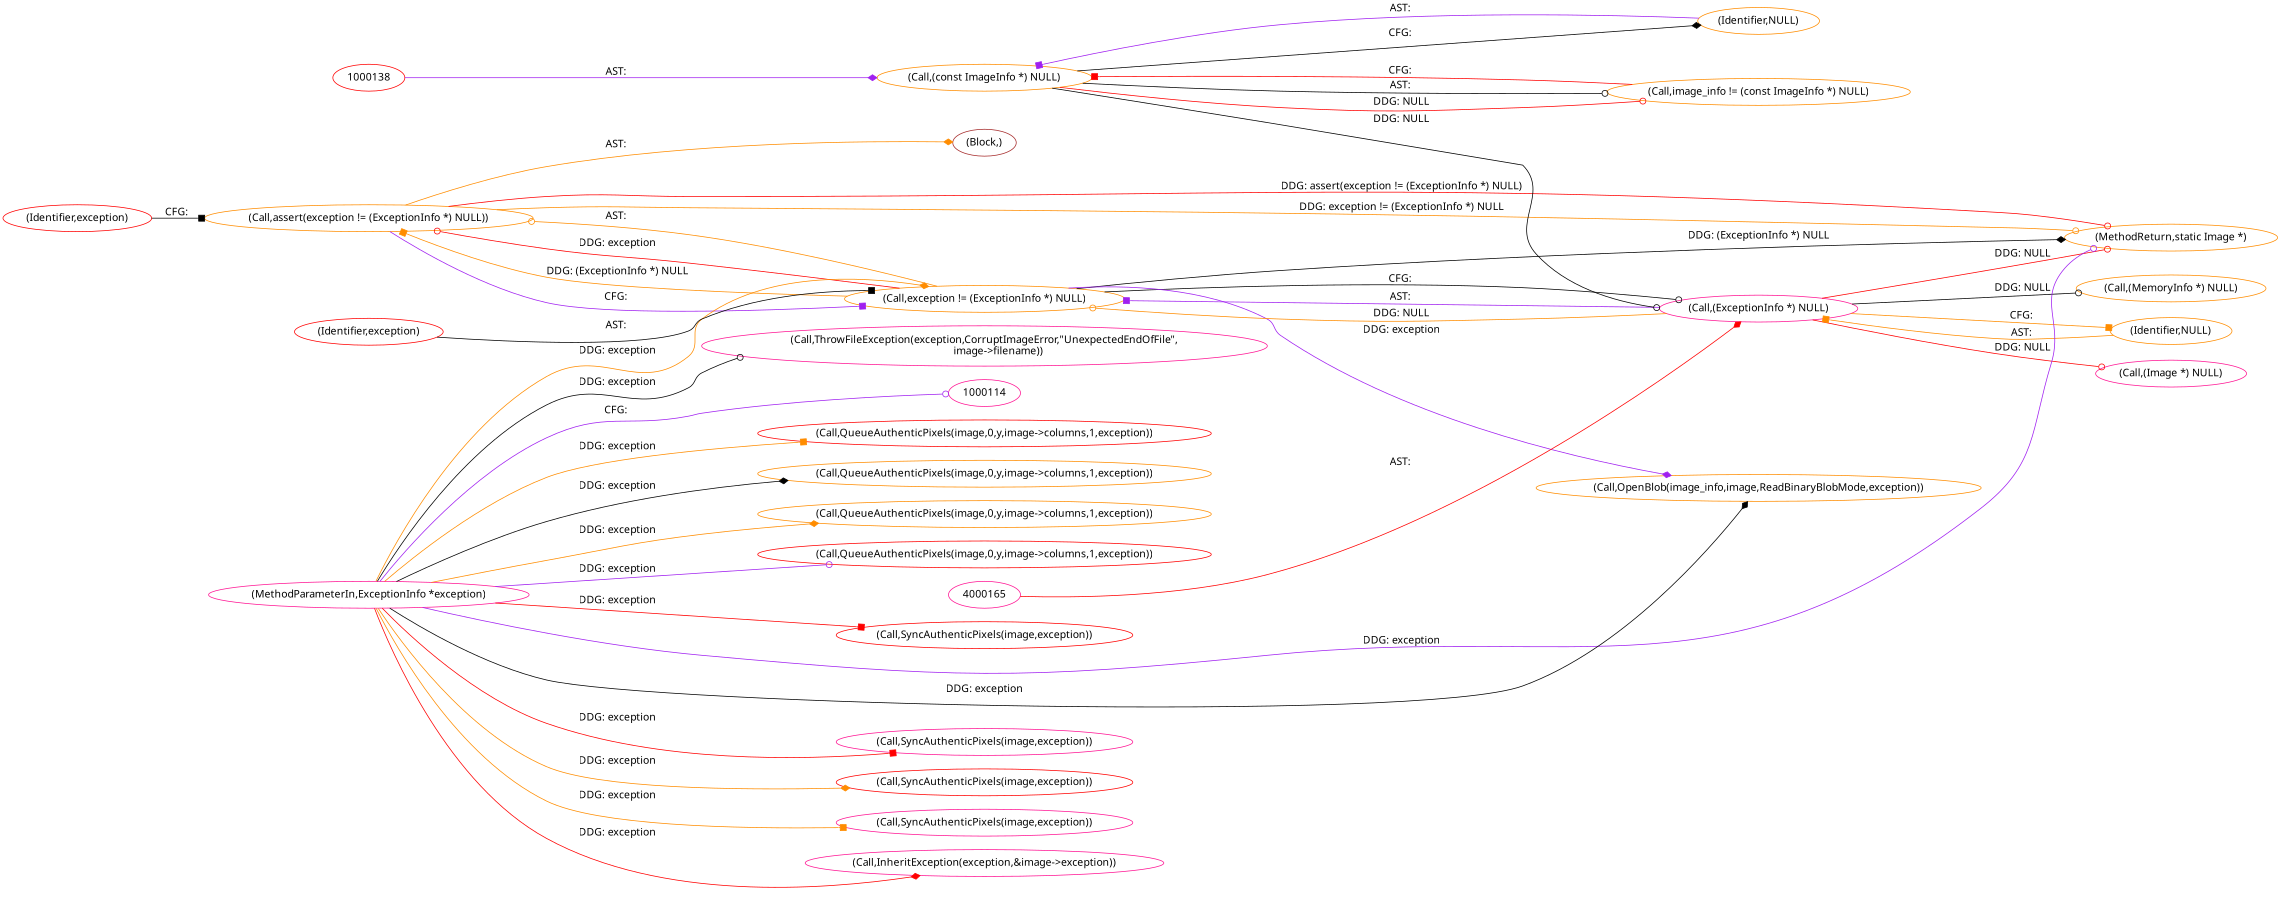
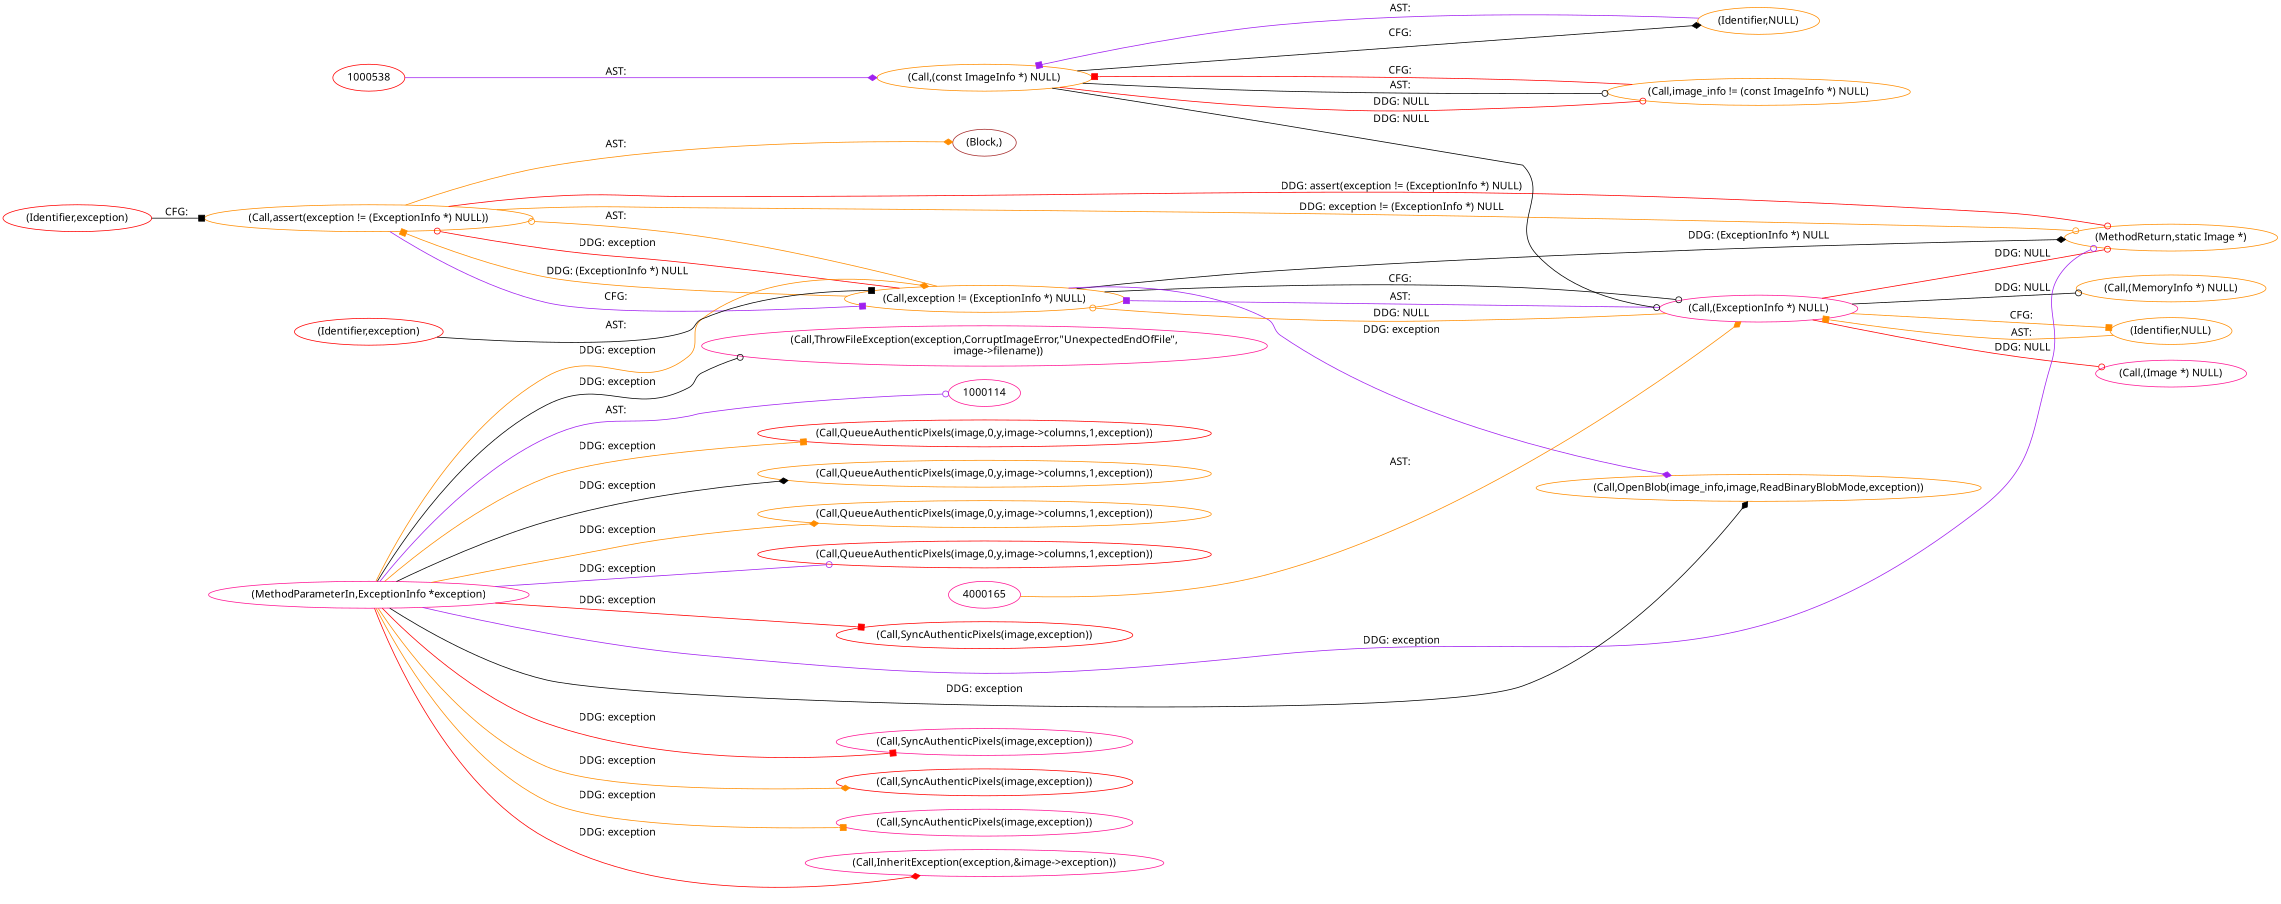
node "1000138": label "1000138" -> "1000538"
edge "(MethodParameterIn,ExceptionInfo *exception)" -> "1000114": label "CFG: " -> "AST: "
edge "4000165" -> "(Call,(ExceptionInfo *) NULL)": color red -> darkorange
